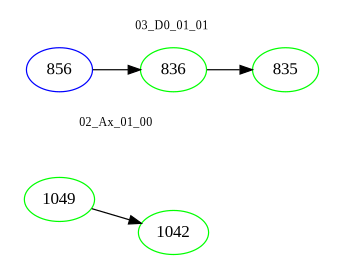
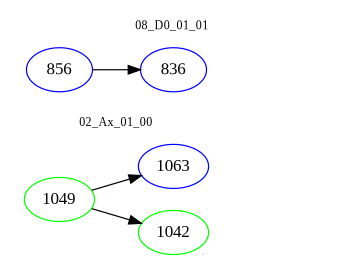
cluster "03_D0_01_01": label "03_D0_01_01" -> "08_D0_01_01"
node "836": color green -> blue
node "835": removed
node "1063": added
